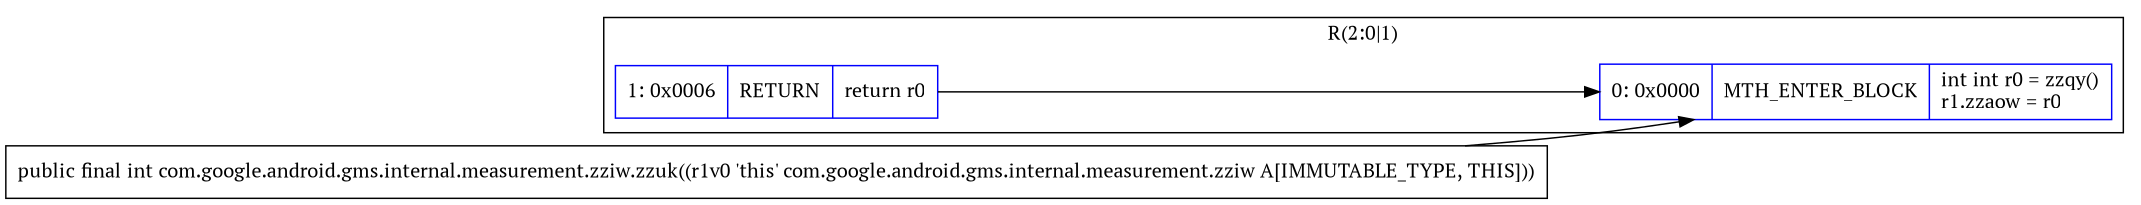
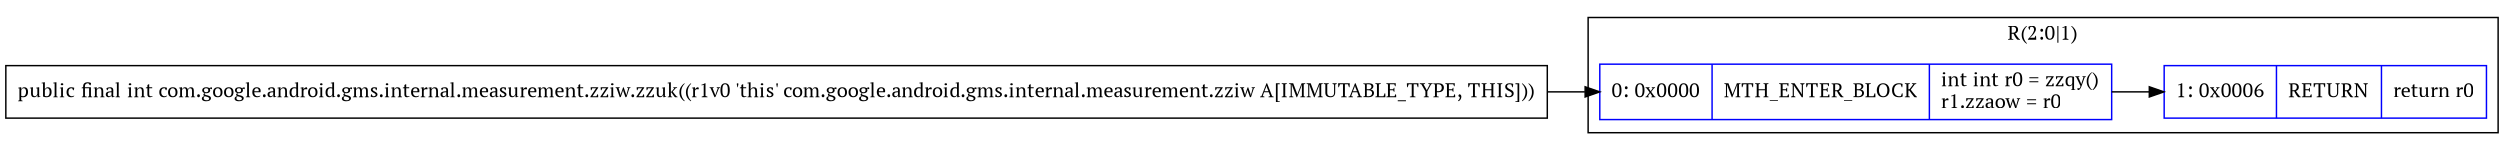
edge "1: 0x0006" -> "0: 0x0000": reversed
